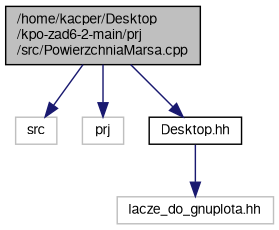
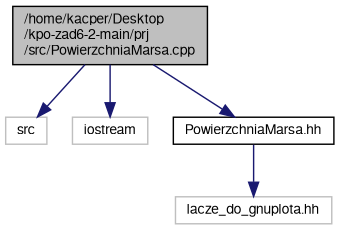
node "prj": label "prj" -> "iostream"
node "Desktop.hh": label "Desktop.hh" -> "PowierzchniaMarsa.hh"
